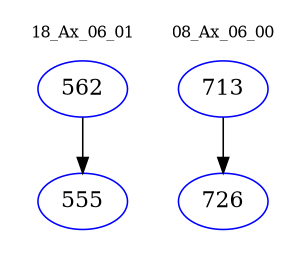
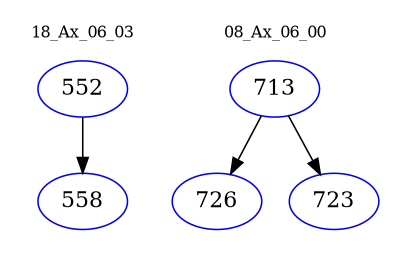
cluster "18_Ax_06_01": label "18_Ax_06_01" -> "18_Ax_06_03"
node "562": label "562" -> "552"
node "555": label "555" -> "558"
node "723": added
